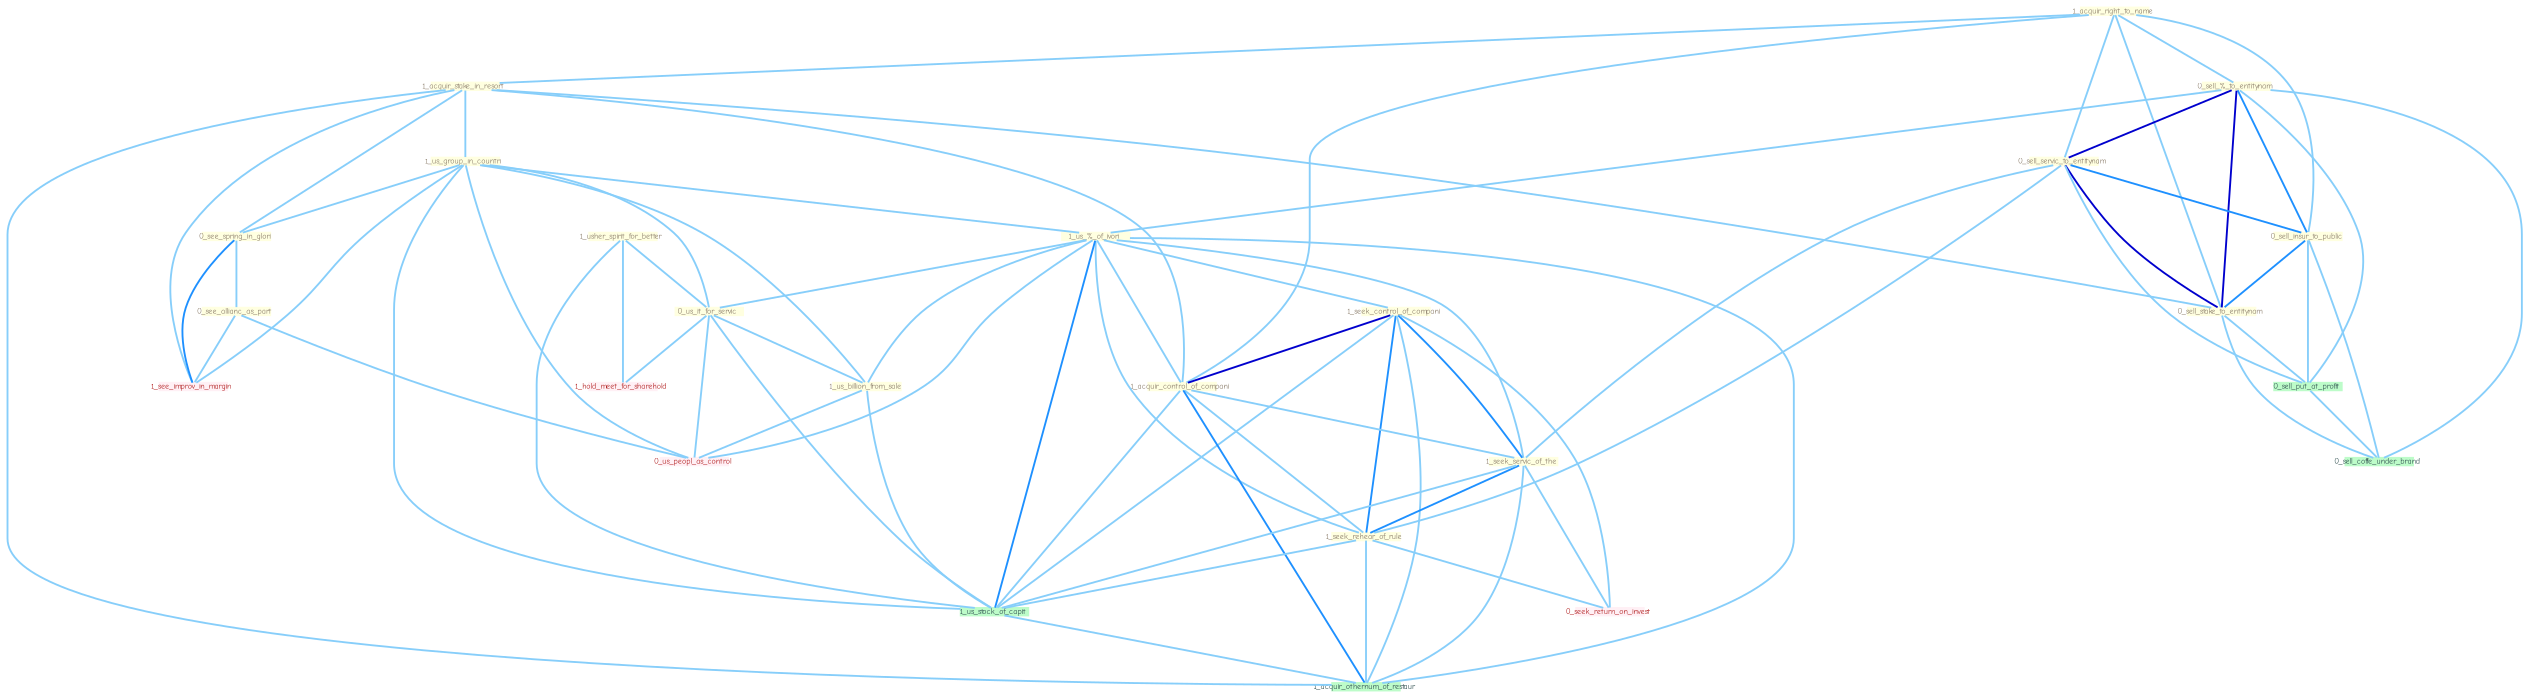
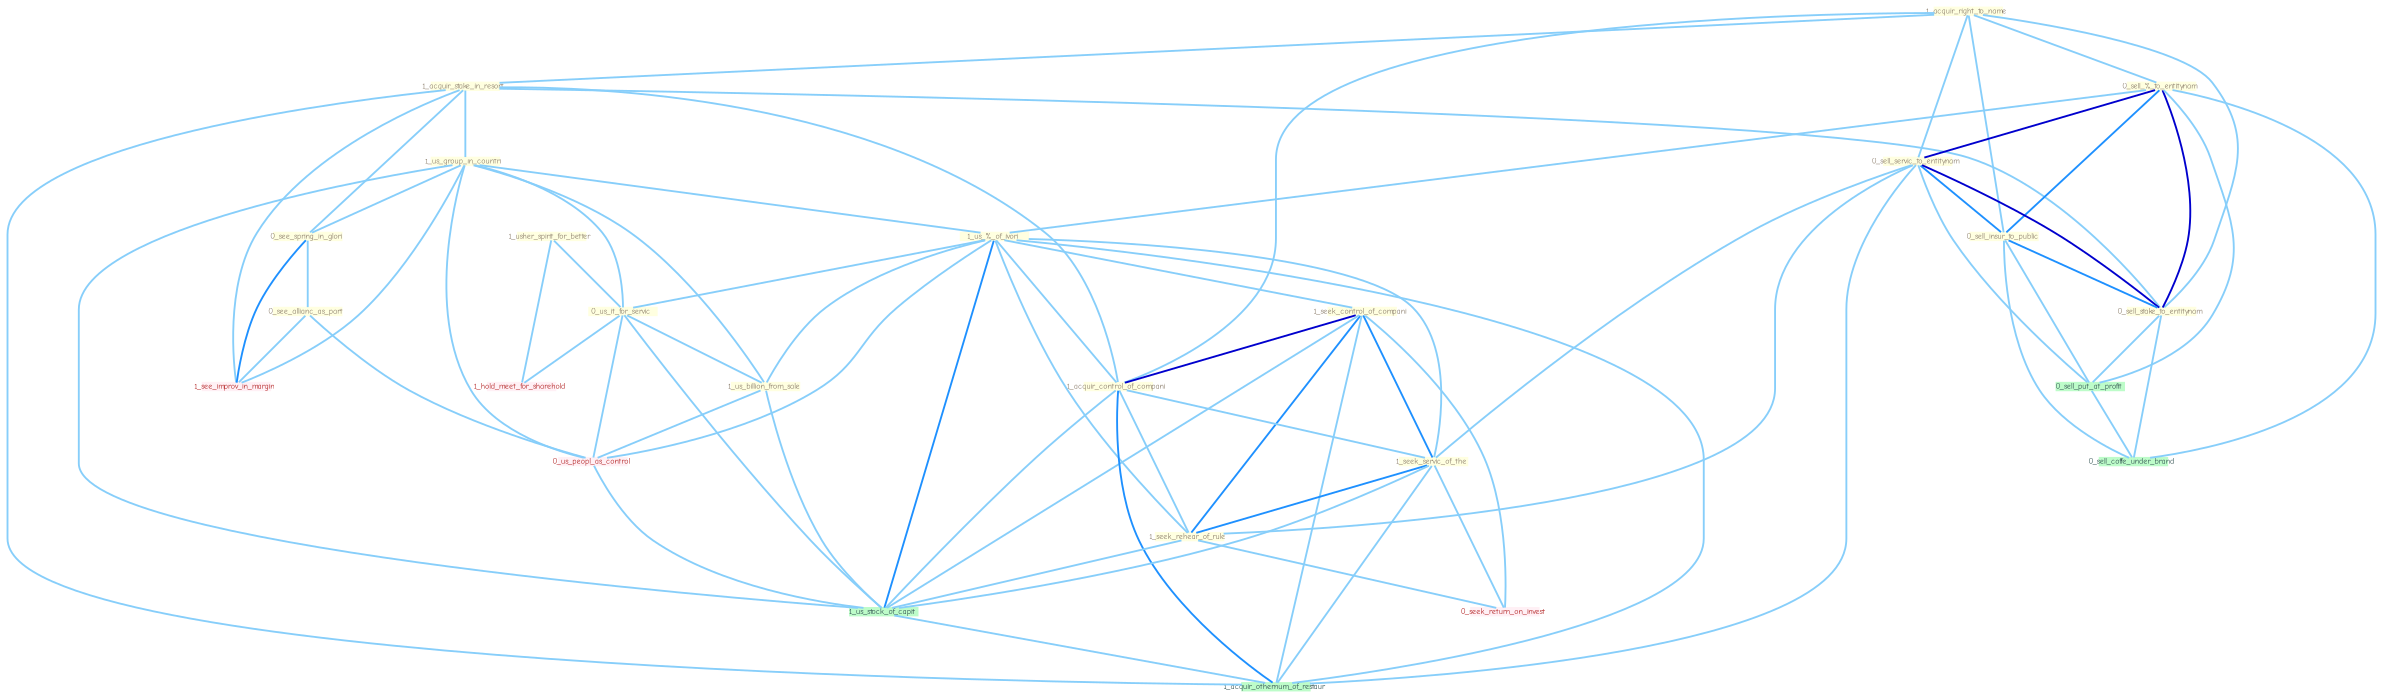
edge "1_usher_spirit_for_better" -- "1_us_stock_of_capit": now "0_us_peopl_as_control" -- "1_us_stock_of_capit"
edge "1_seek_rehear_of_rule" -- "1_acquir_othernum_of_restaur": now "0_sell_servic_to_entitynam" -- "1_acquir_othernum_of_restaur"
